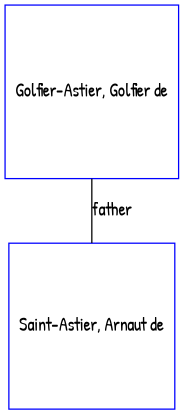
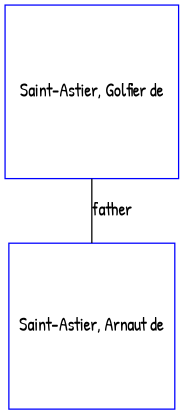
node "Golfier-Astier, Golfier de": label "Golfier-Astier, Golfier de" -> "Saint-Astier, Golfier de"
